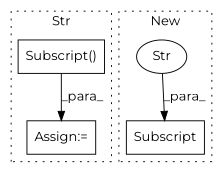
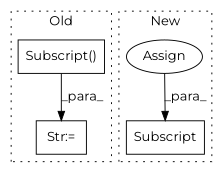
cluster "Str": label "Str" -> "Old"
node "Str": label "Str" -> "Assign"
node "Assign:=": label "Assign:=" -> "Str:="
